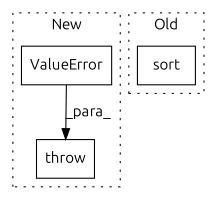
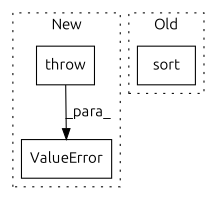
edge "ValueError" -> "throw": reversed
